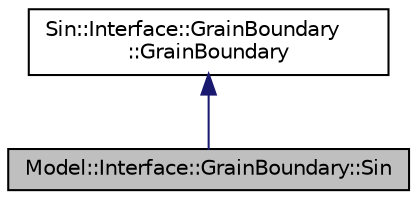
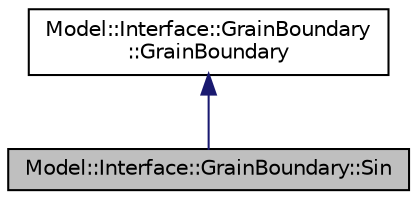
node "Sin::Interface::GrainBoundary ::GrainBoundary": label "Sin::Interface::GrainBoundary ::GrainBoundary" -> "Model::Interface::GrainBoundary ::GrainBoundary"
